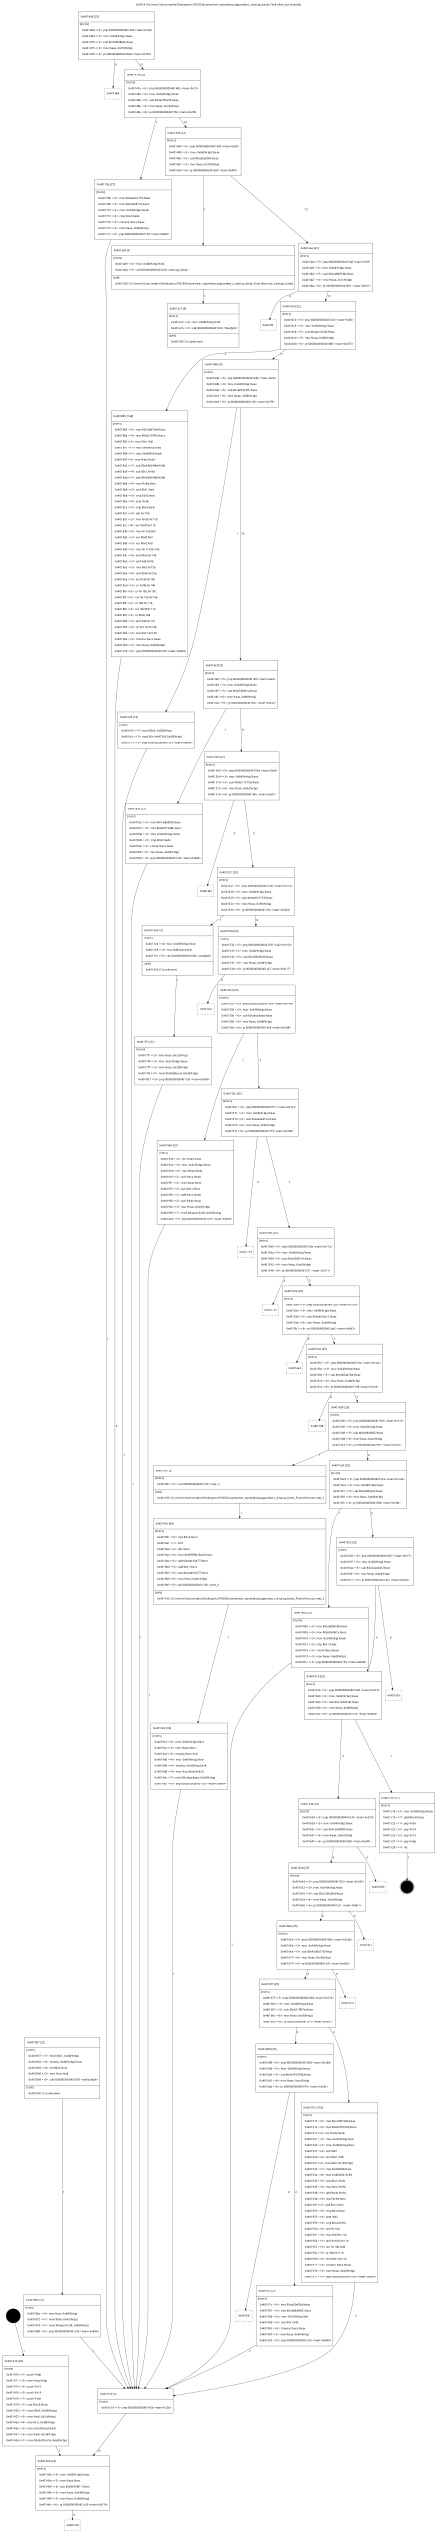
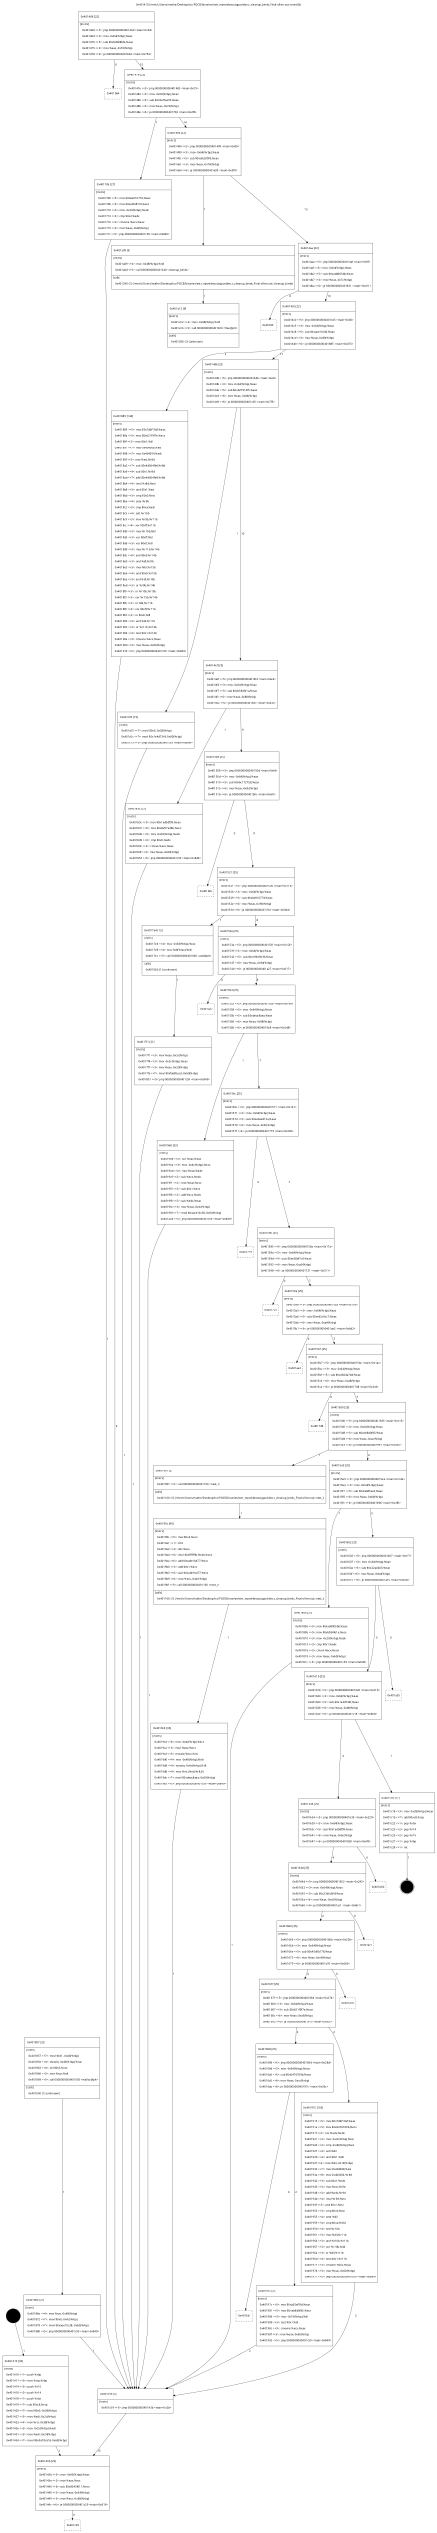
edge "0x40153a [25]" -> "0x401553 [25]": added, label "8"
